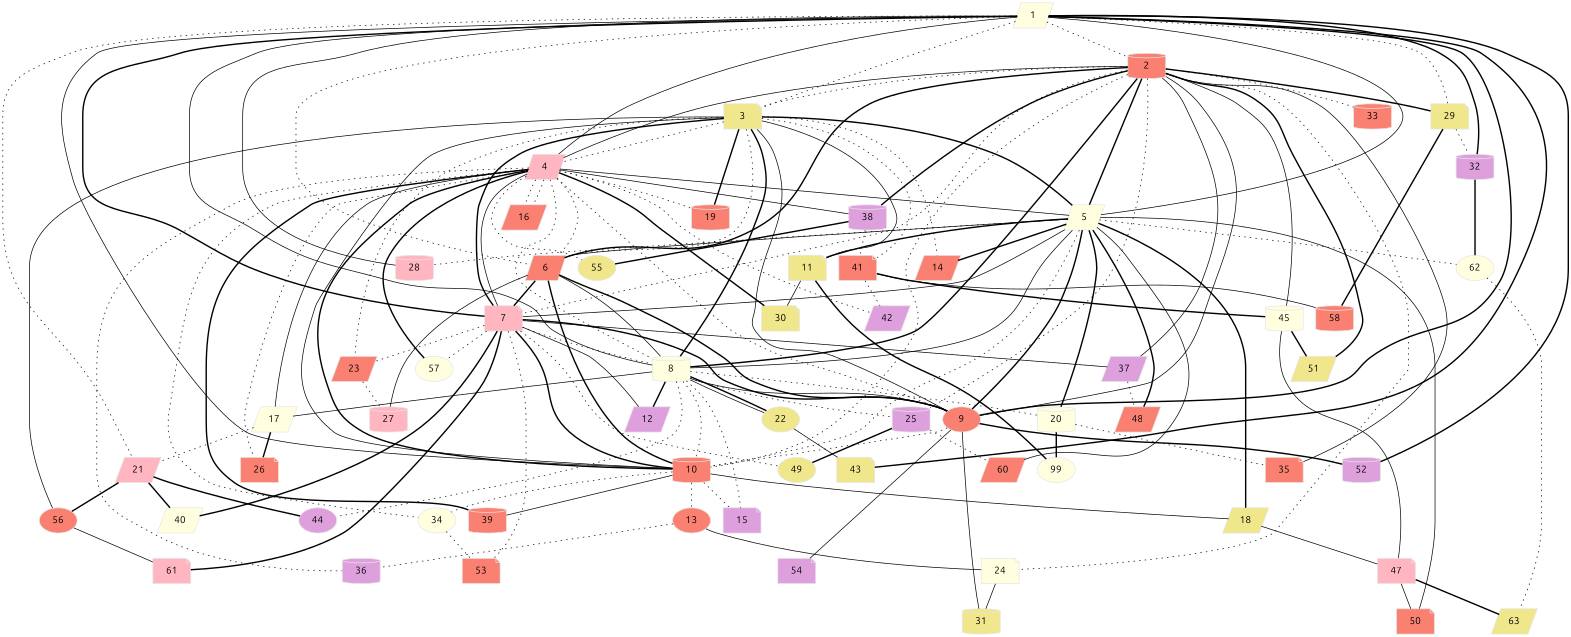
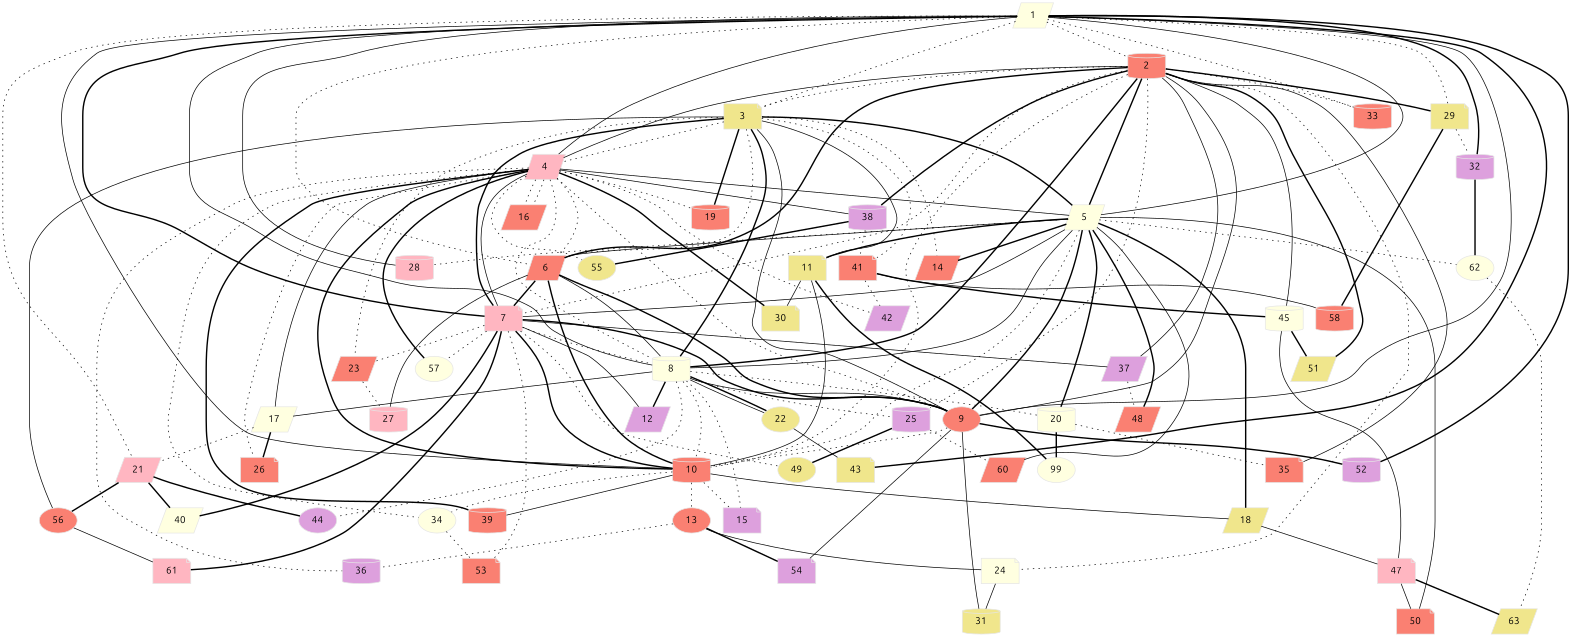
edge "1" -- "33": added
edge "1" -- "9": style bold -> solid
edge "3" -- "10": now "11" -- "10"
edge "13" -- "54": added
